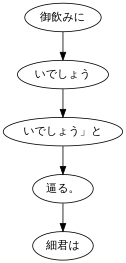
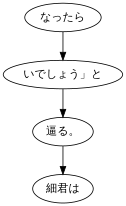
node "御飲みに": removed
node "いでしょう": label "いでしょう" -> "なったら"
